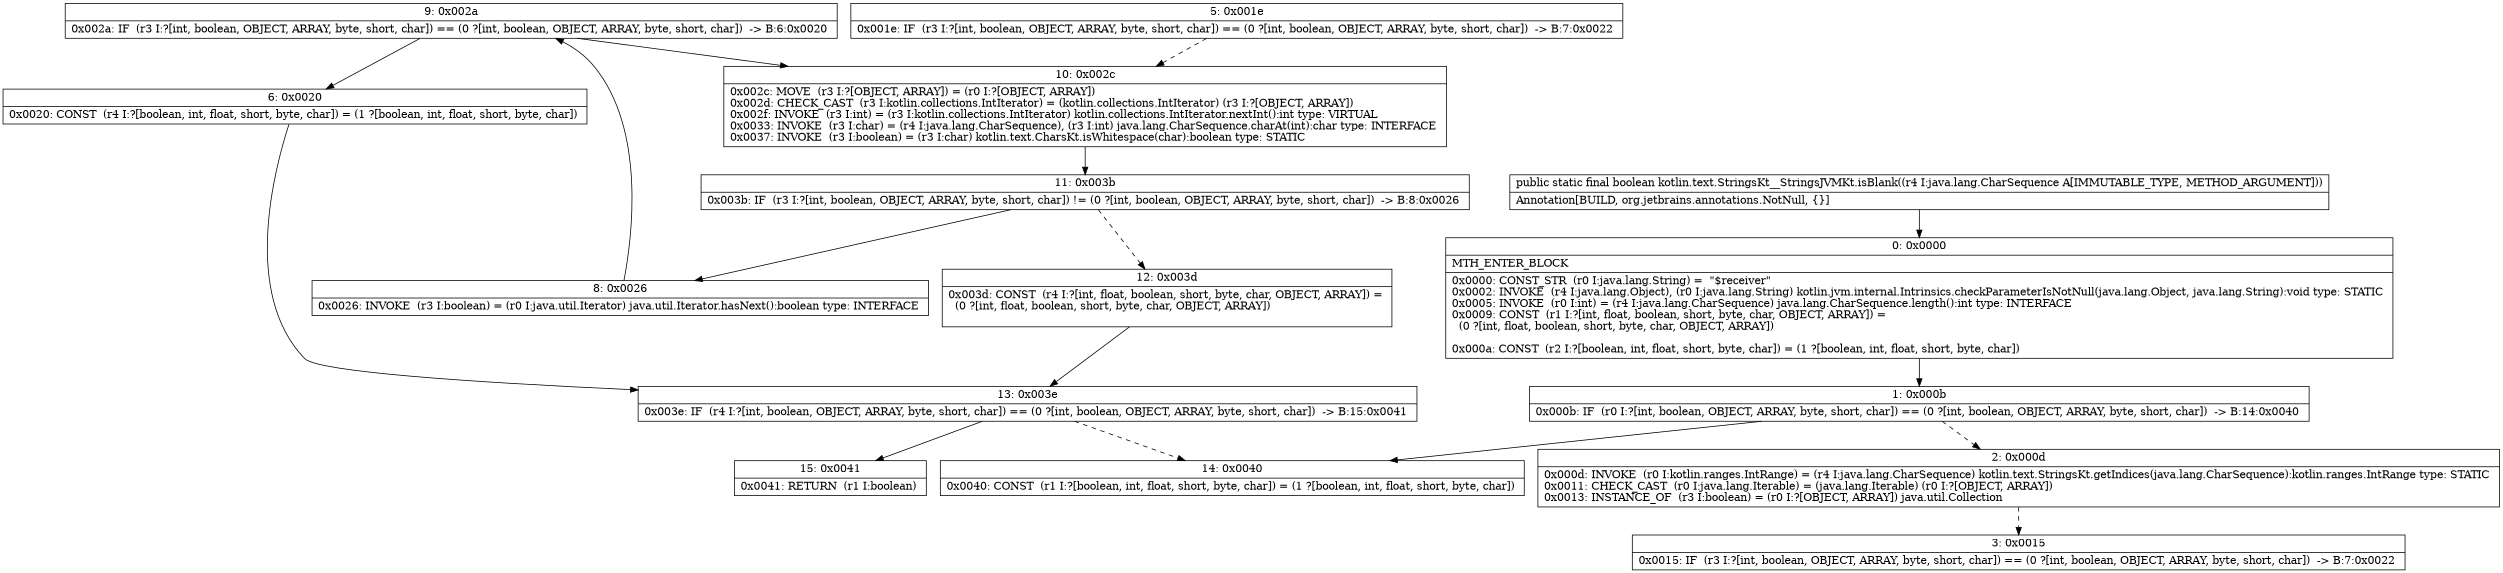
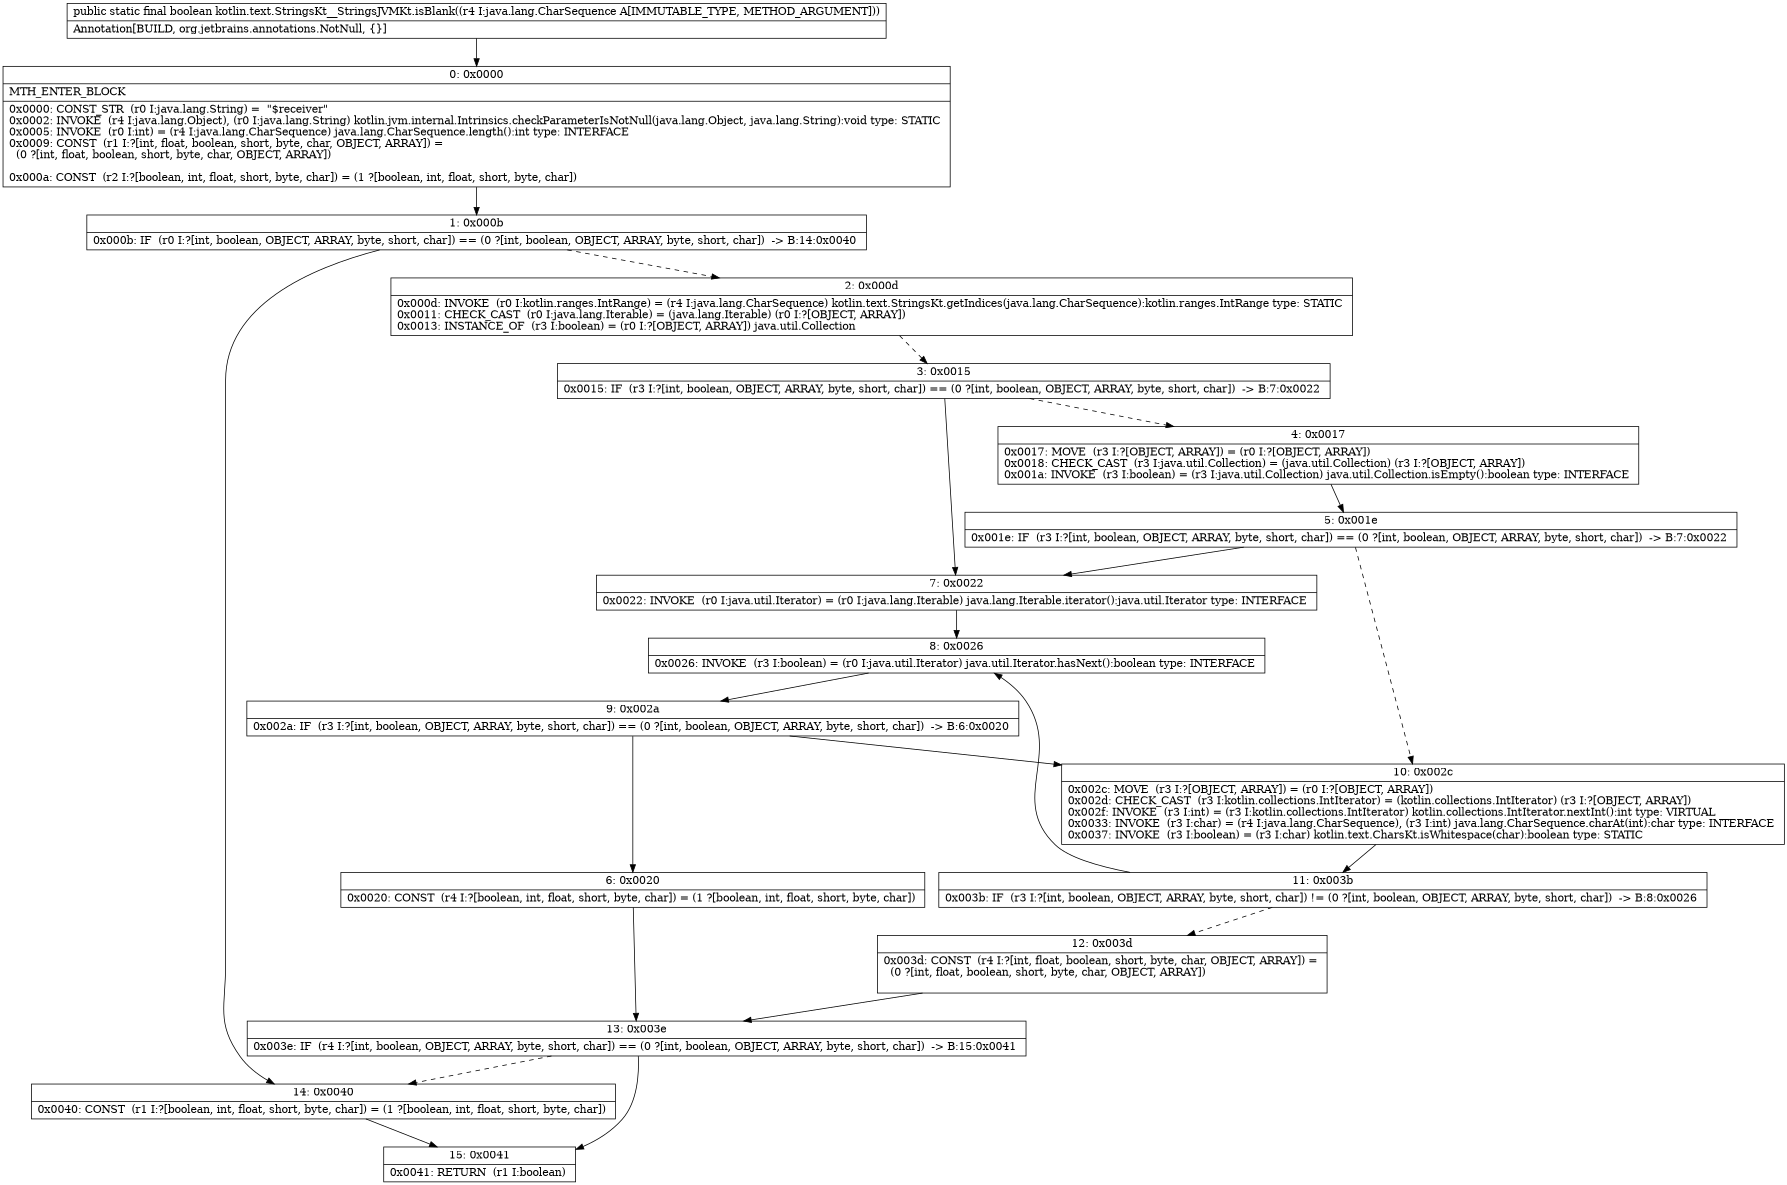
node "4: 0x0017": added
node "7: 0x0022": added
edge "14: 0x0040" -> "15: 0x0041": added
